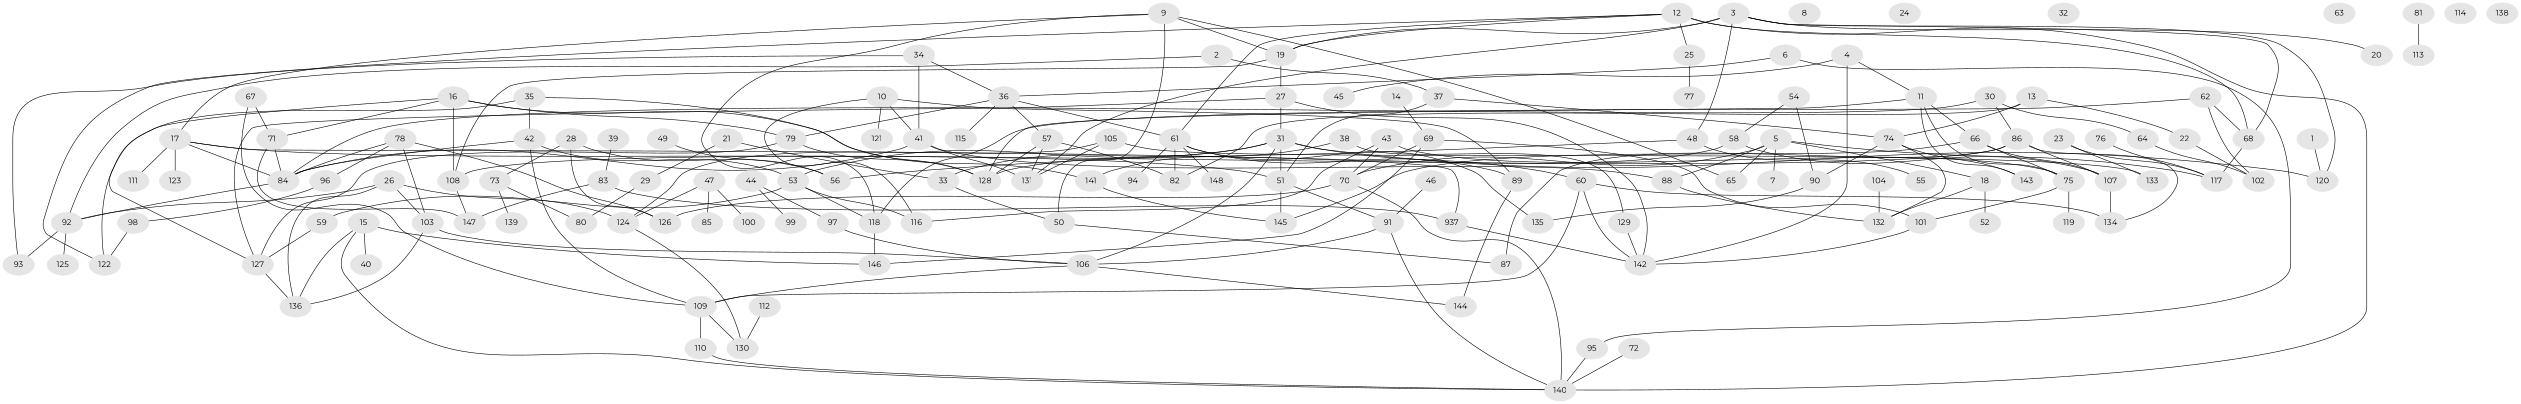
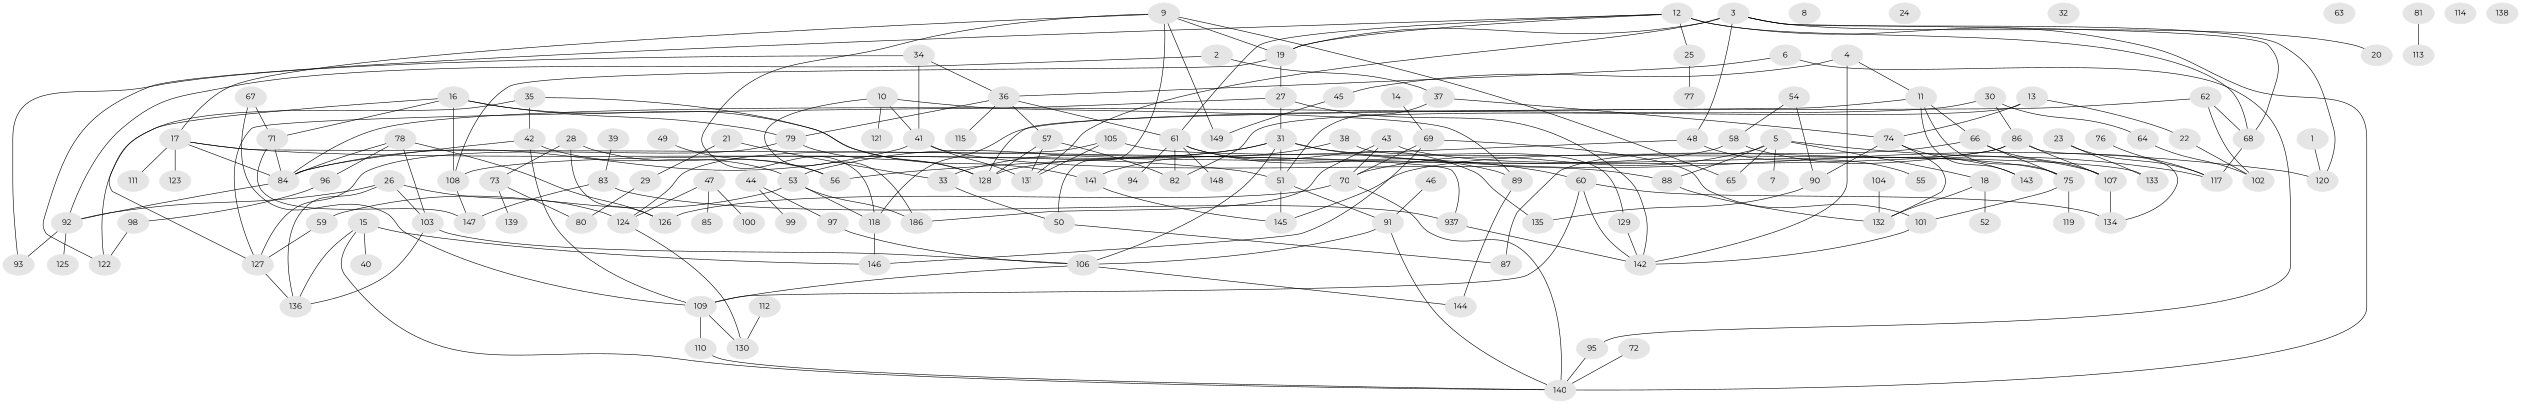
node "149": added
node "116": label "116" -> "186"
